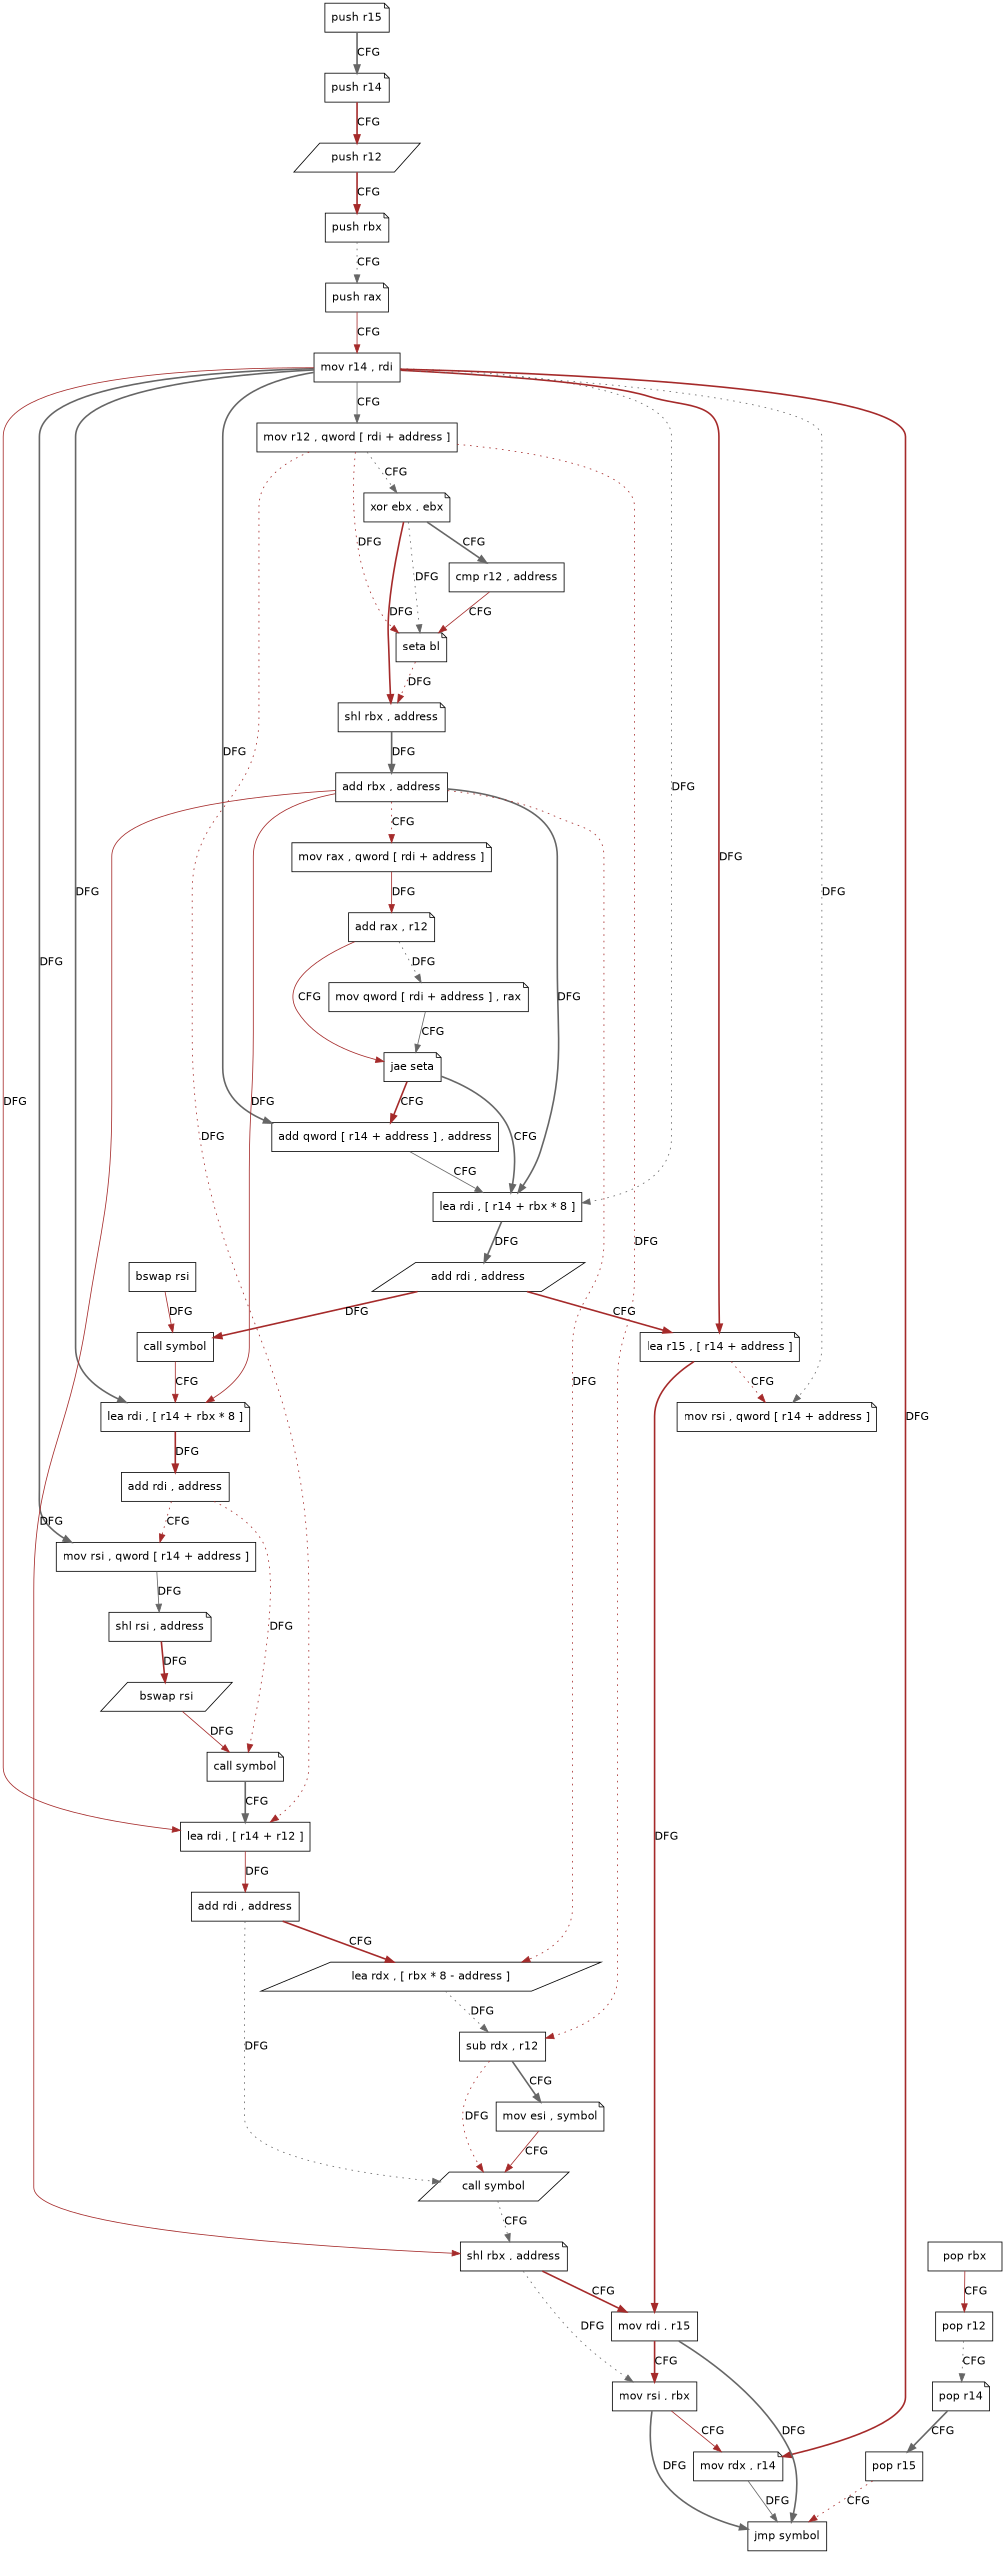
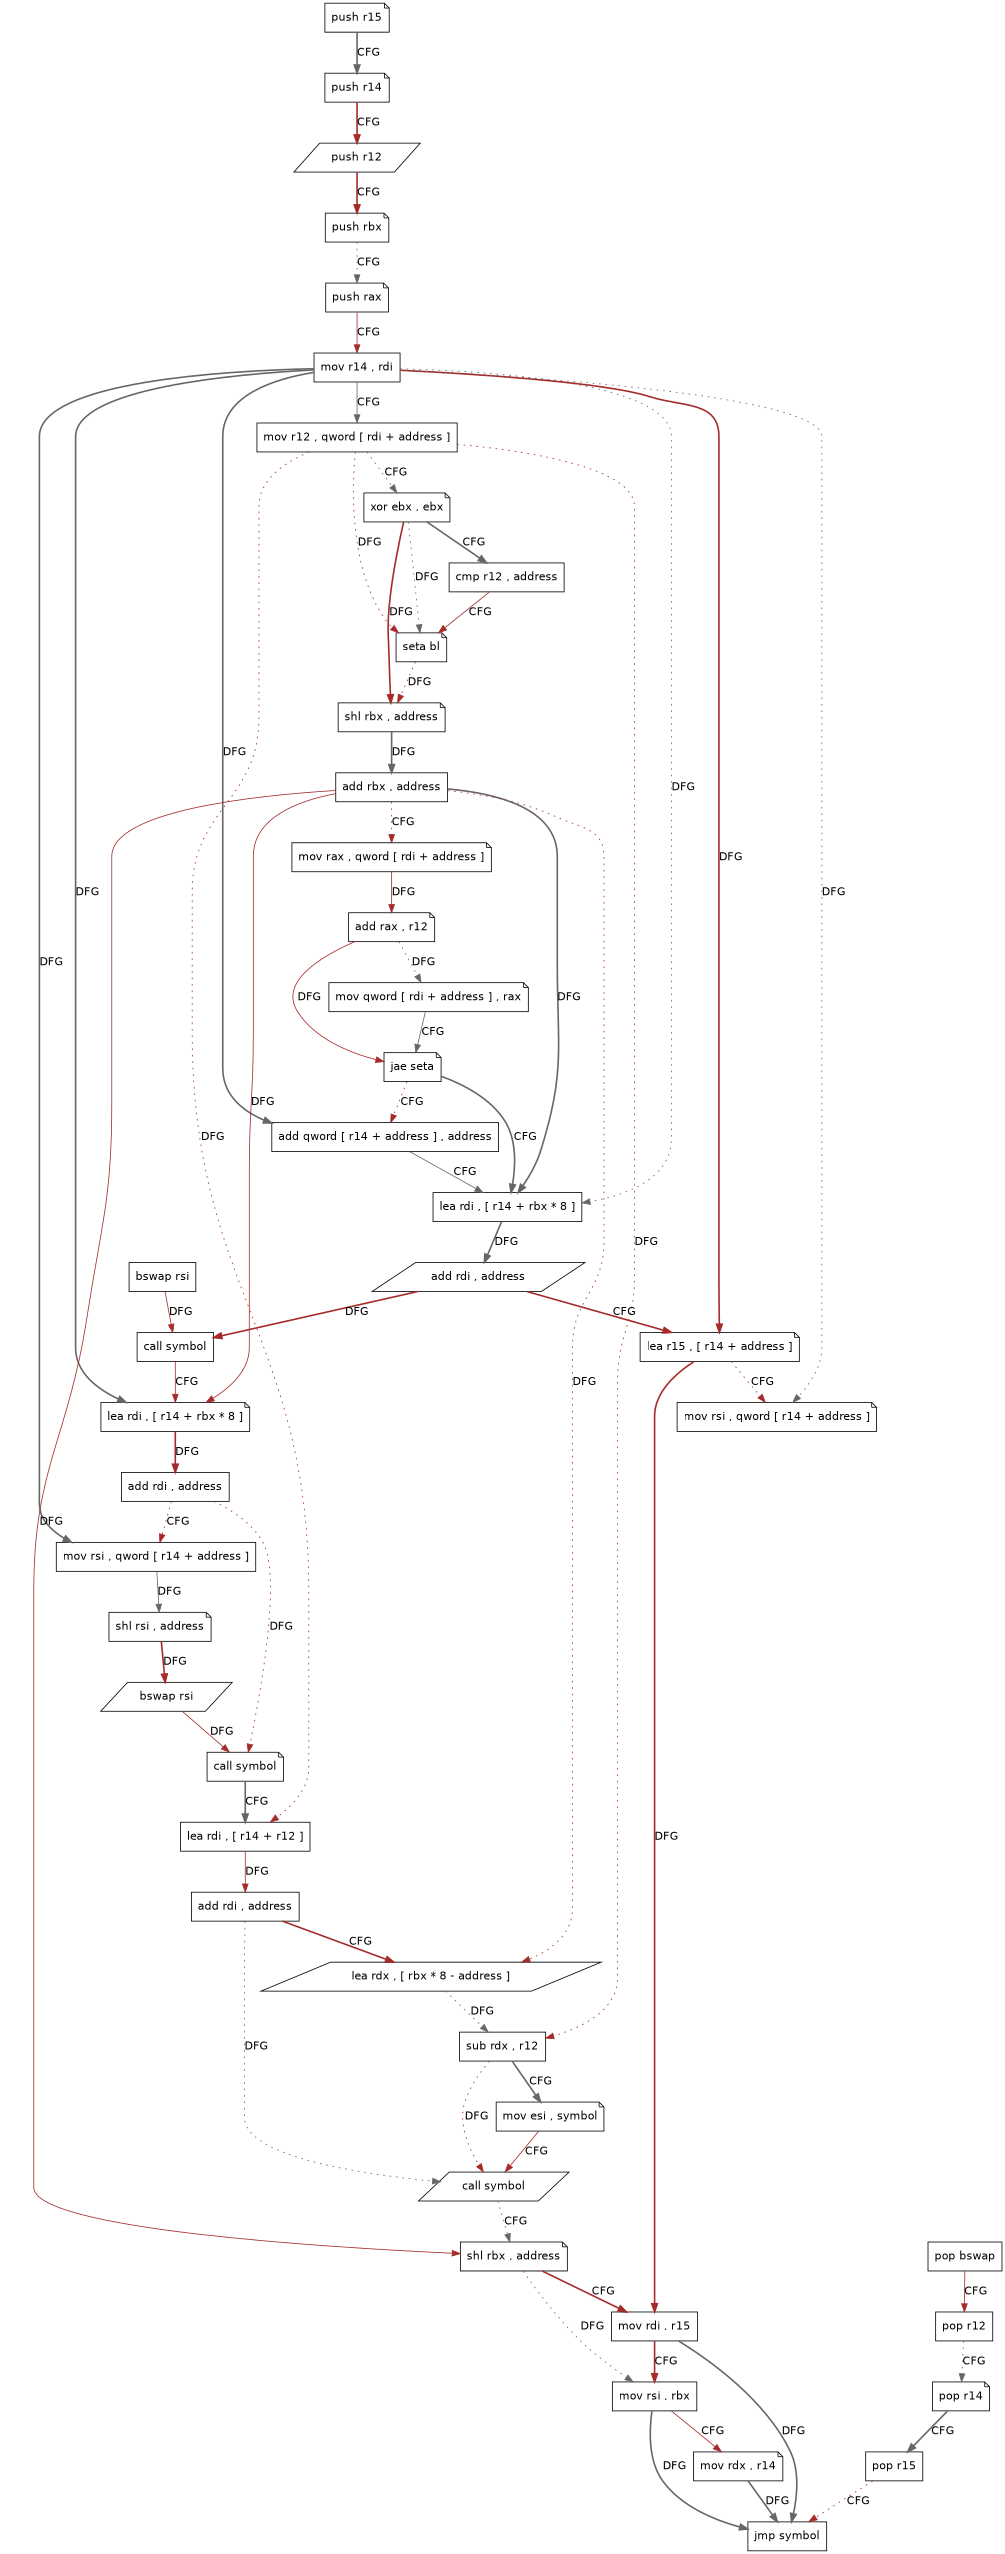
edge "add rax , r12" -> "jae seta": label "CFG" -> "DFG"
edge "mov r14 , rdi" -> "lea rdi , [ r14 + r12 ]": removed, label "DFG"
edge "jae seta" -> "add qword [ r14 + address ] , address": style bold -> dotted
edge "mov r14 , rdi" -> "mov rdx , r14": removed, label "DFG"
node "pop rbx": label "pop rbx" -> "pop bswap"
edge "mov rdx , r14" -> "jmp symbol": style solid -> bold
